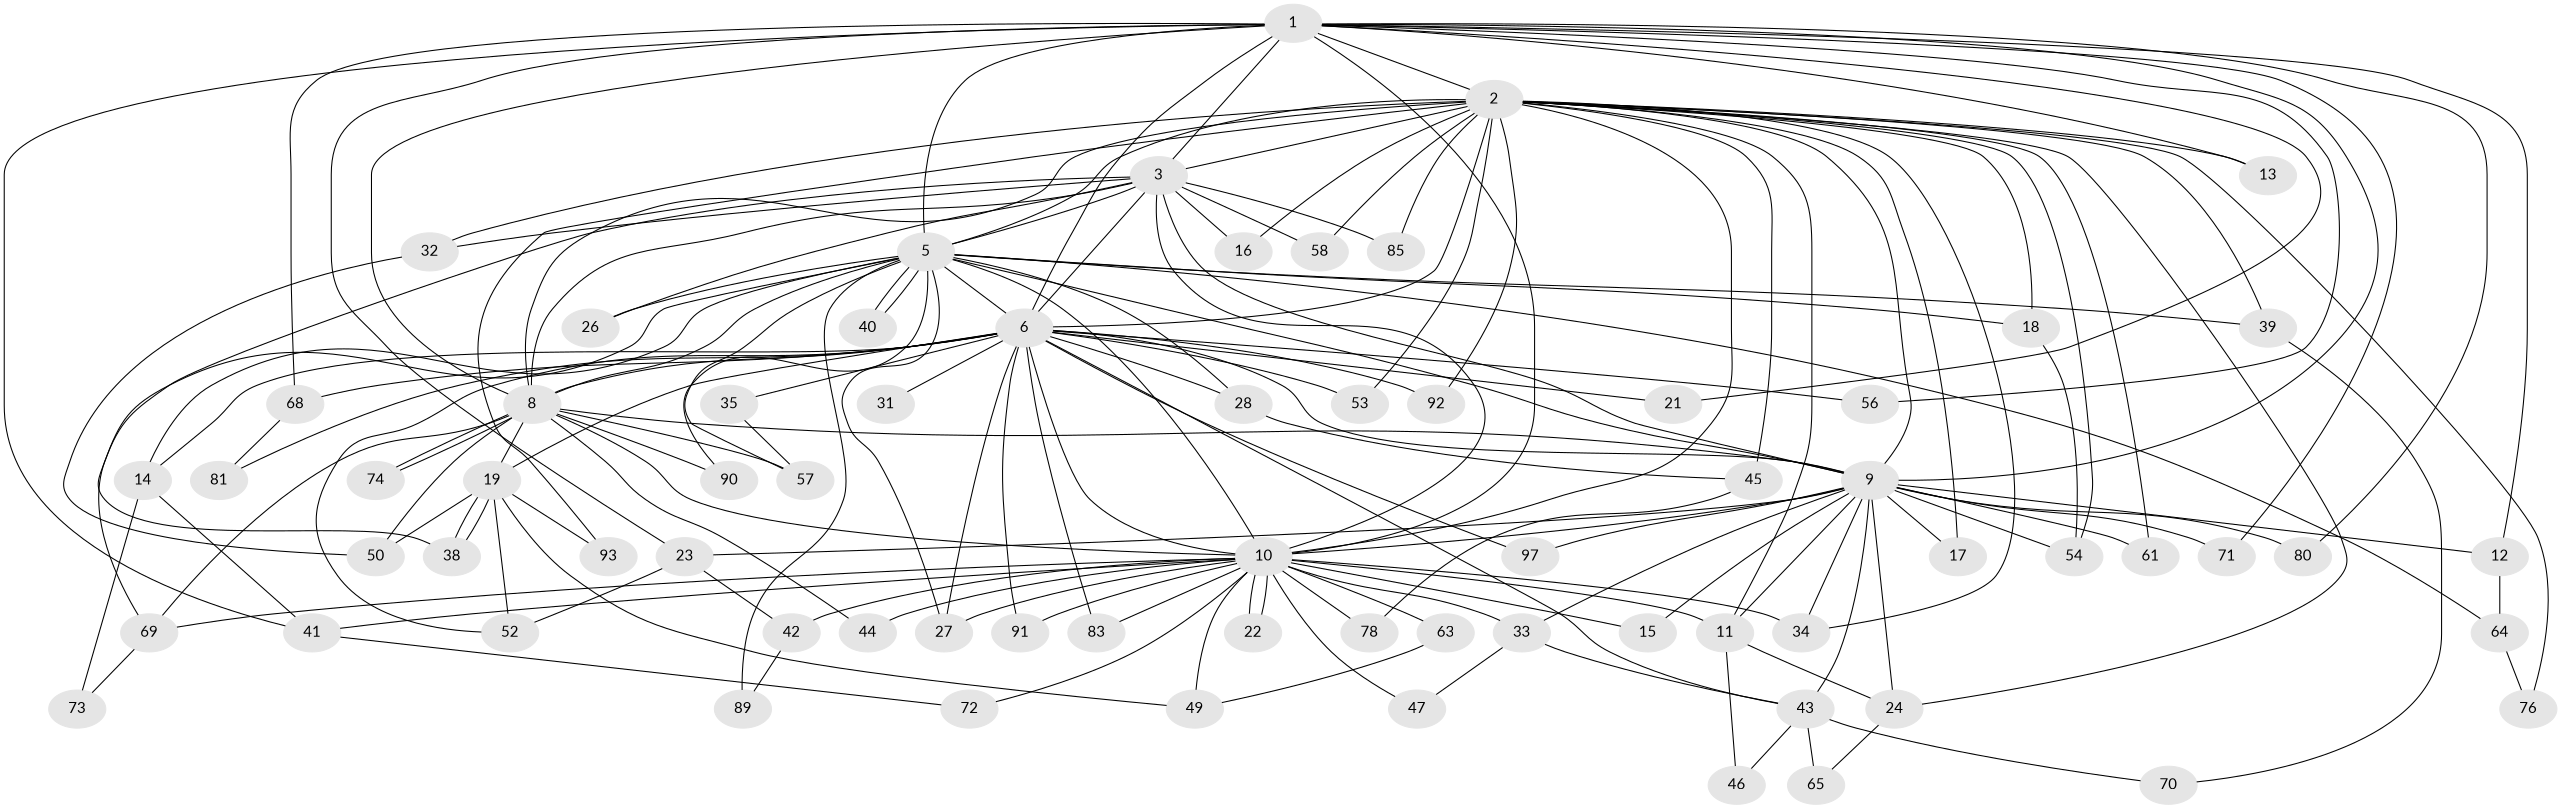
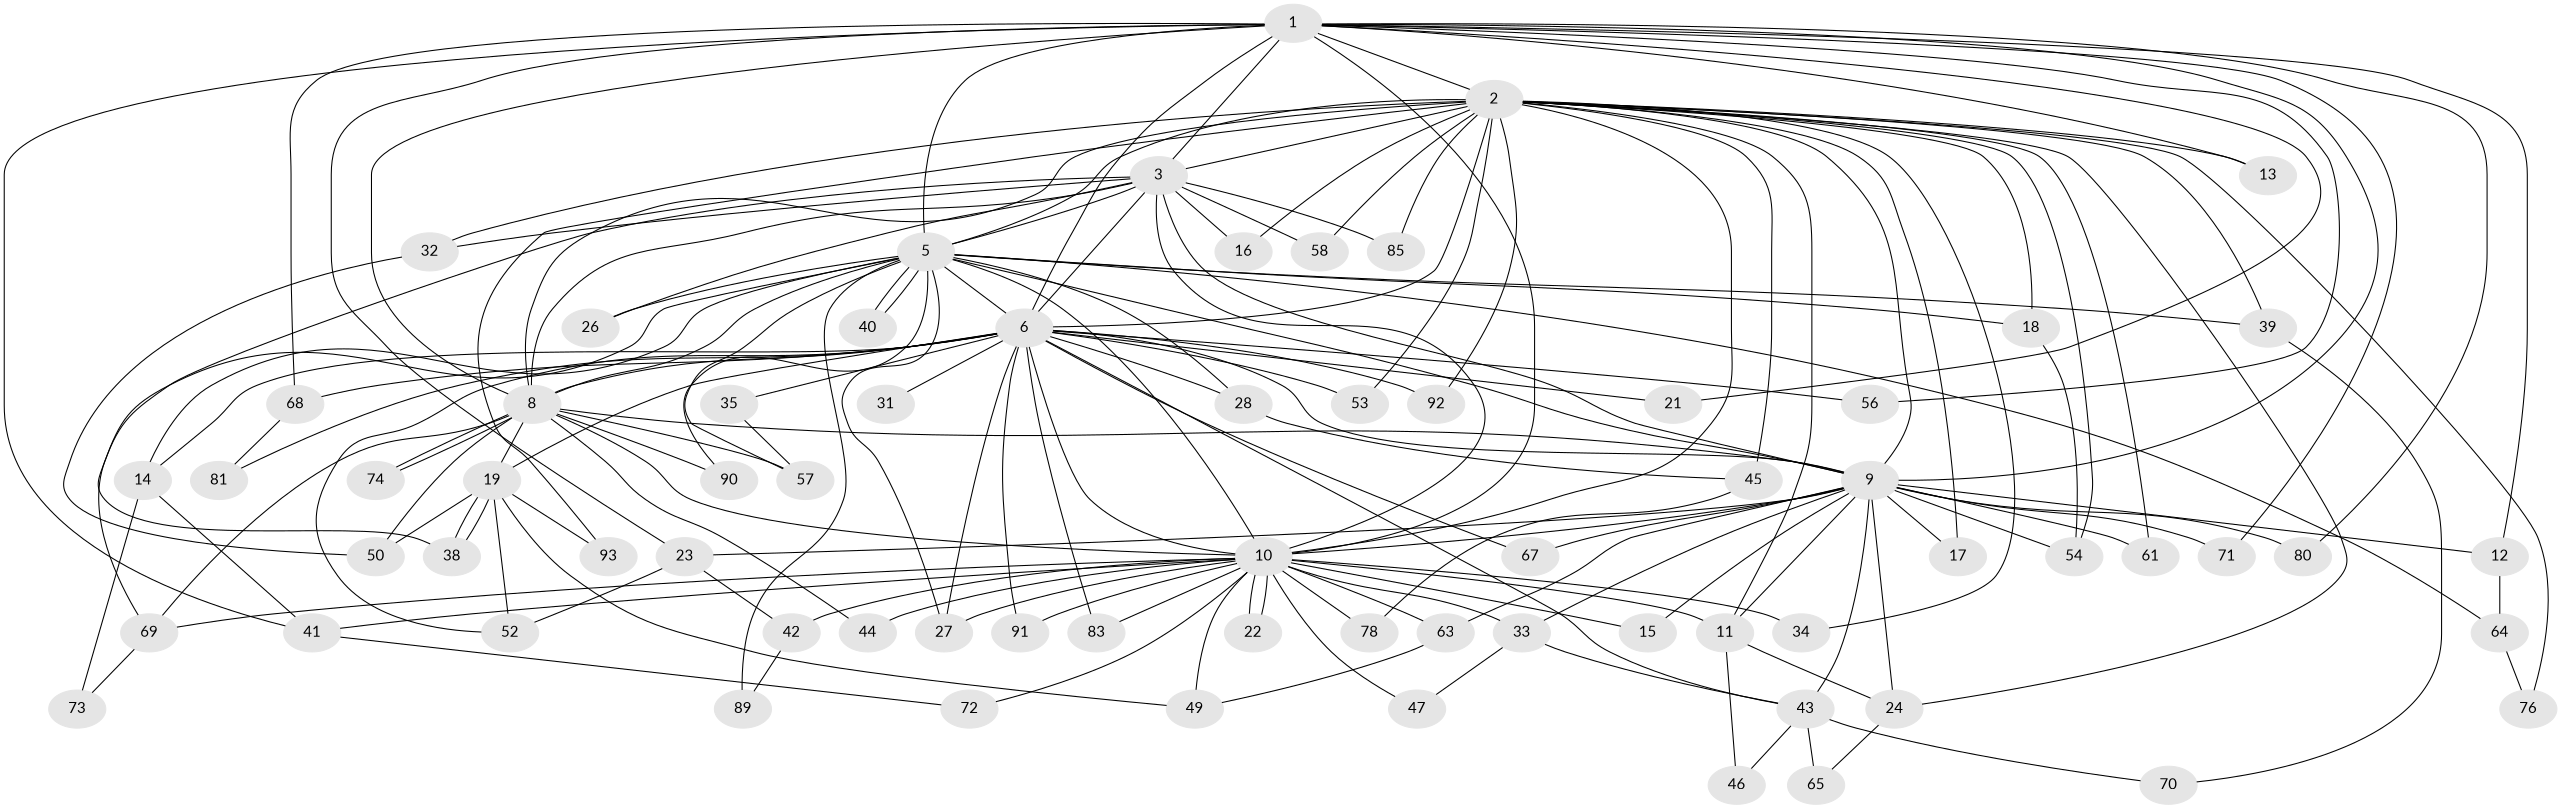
node "97": label "97" -> "67"
edge "9" -- "34": now "9" -- "63"
